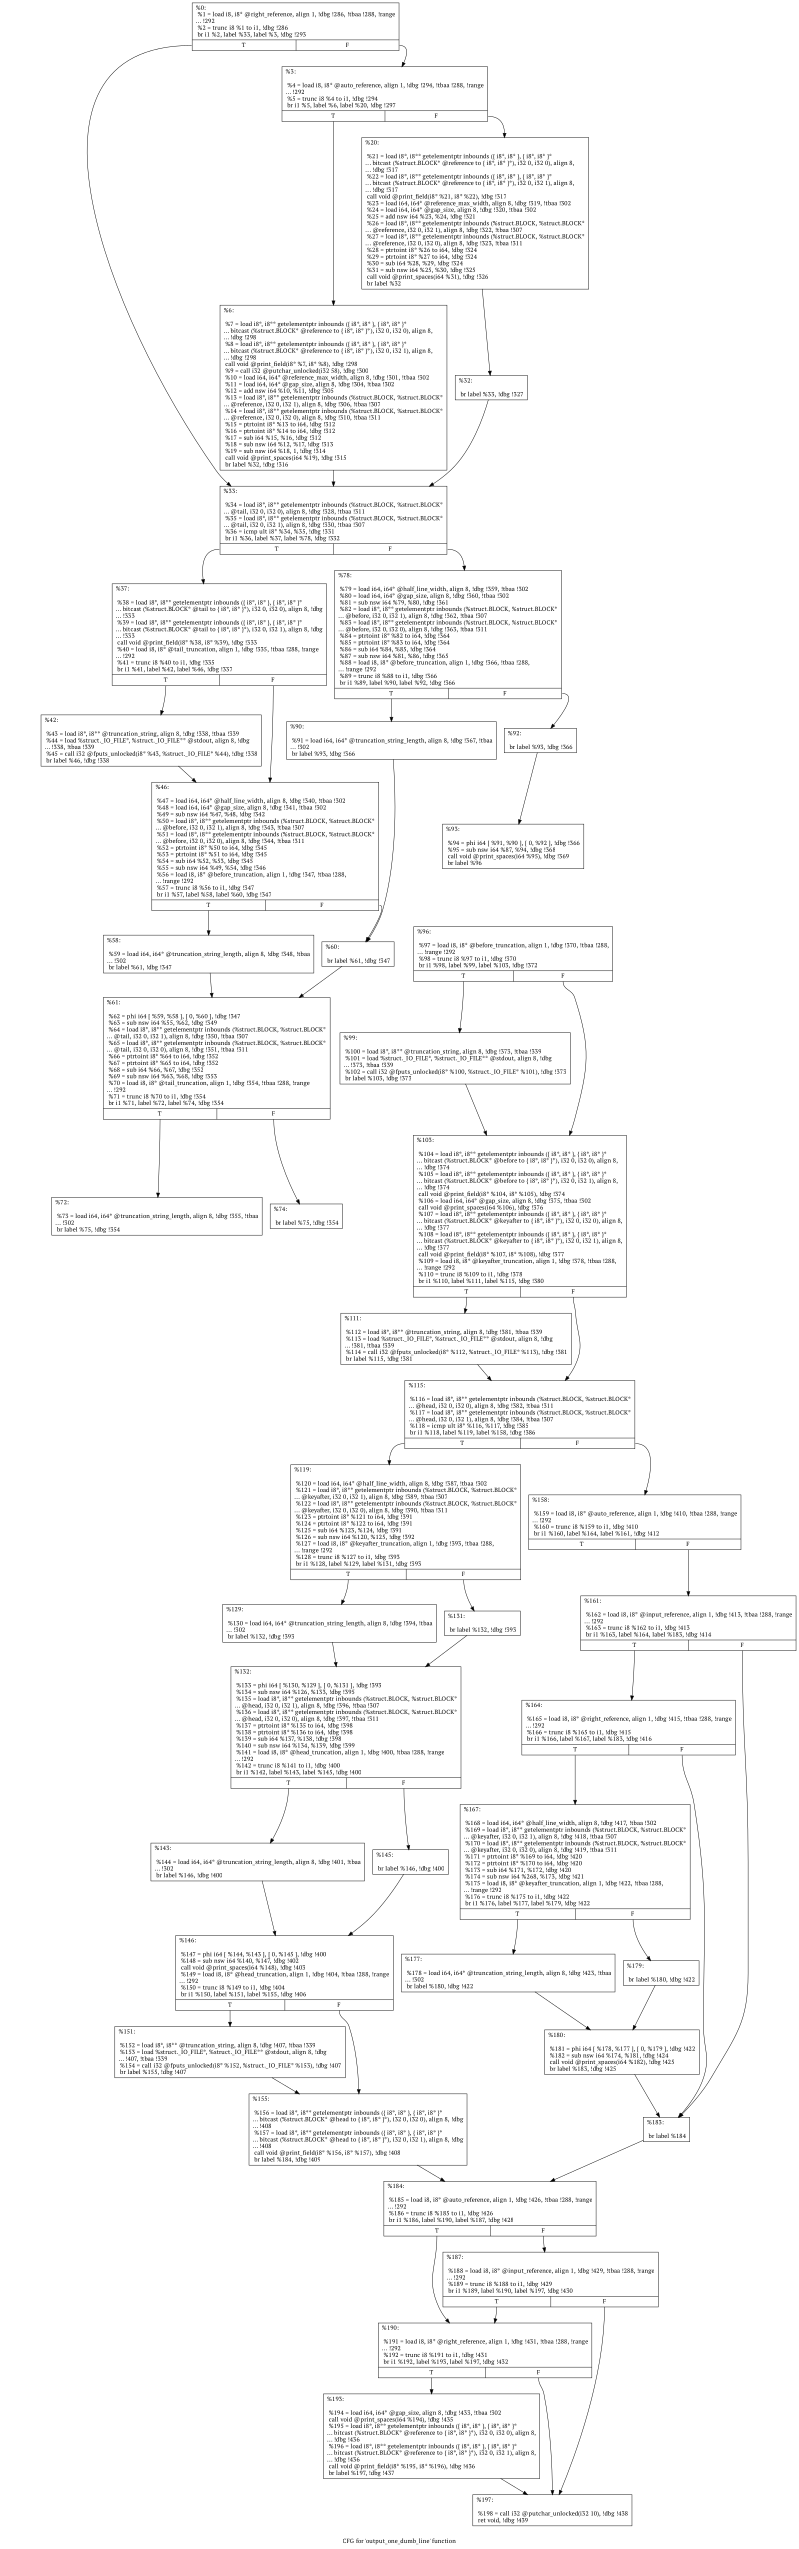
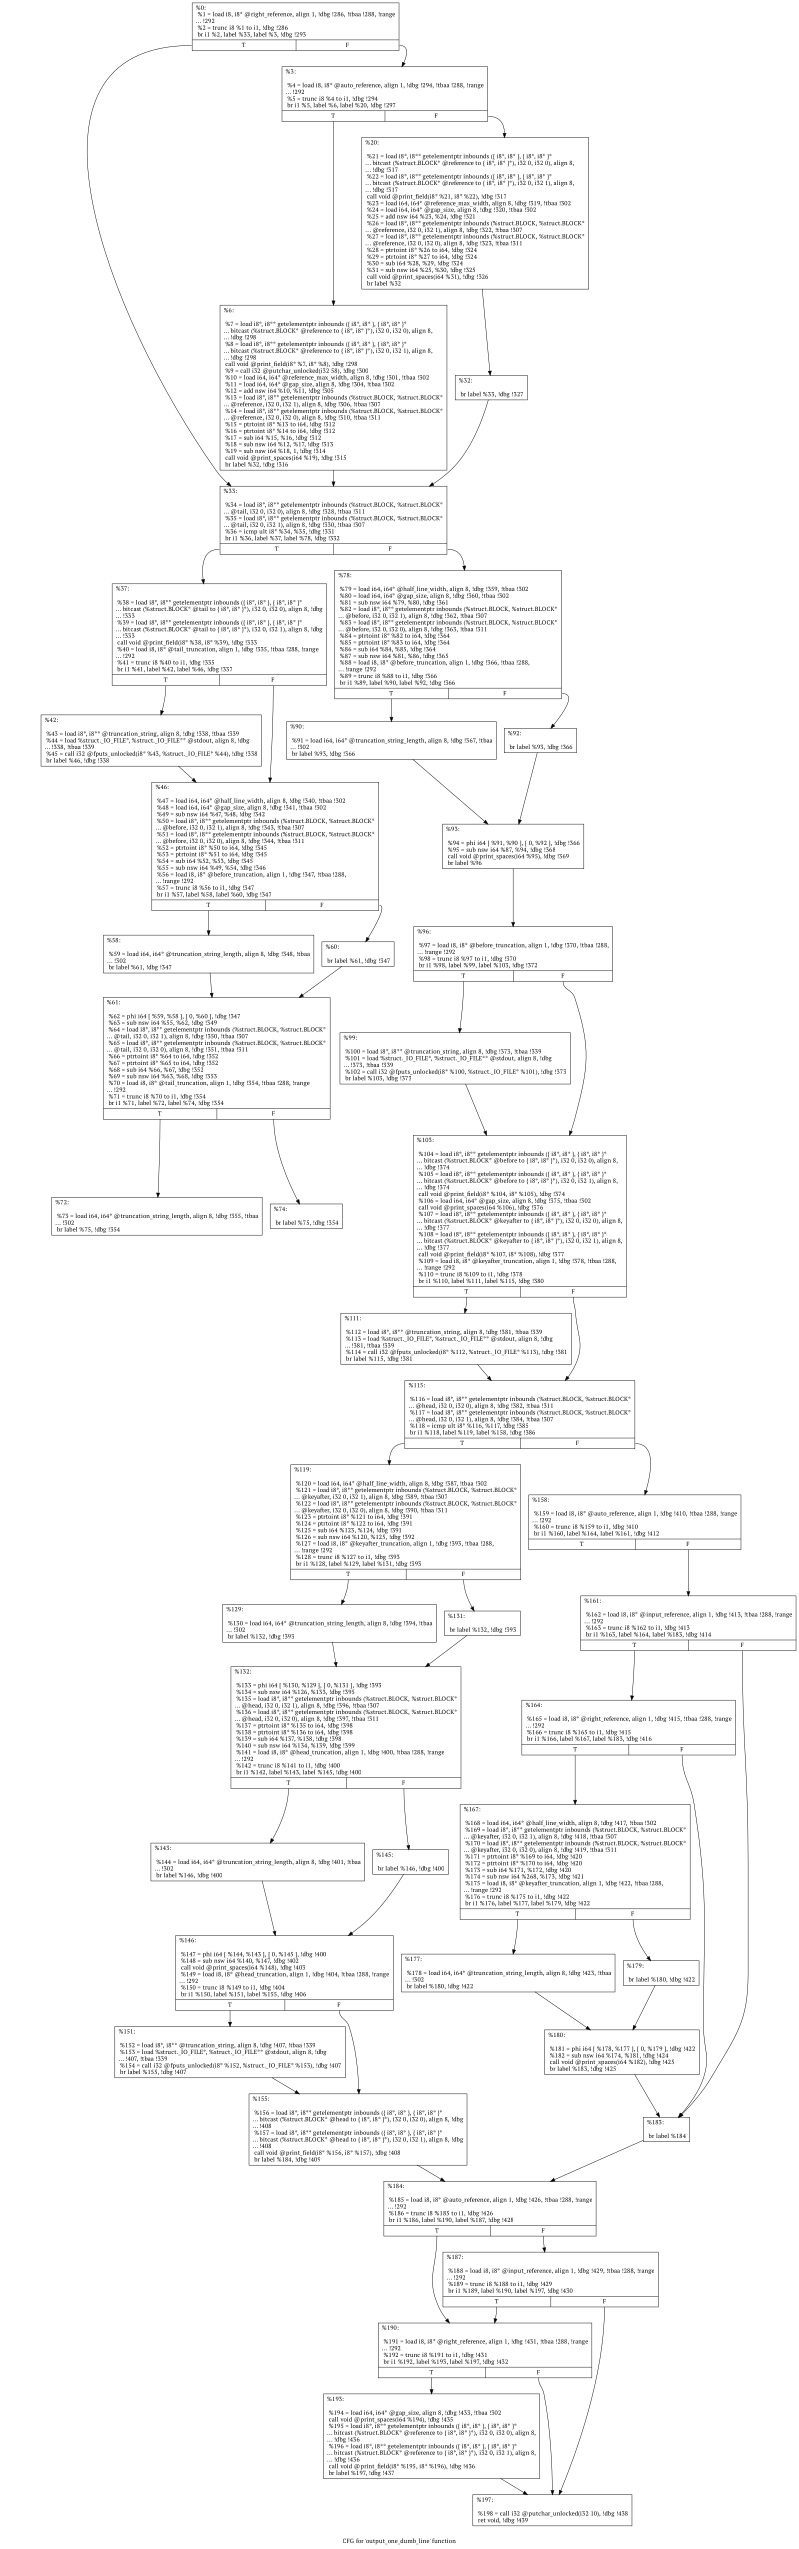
edge "%90:" -> "%60:": now "%90:" -> "%93:"
edge "%93:" -> "%96:": added
